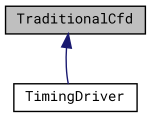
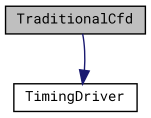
edge "TimingDriver" -> "TraditionalCfd": reversed
